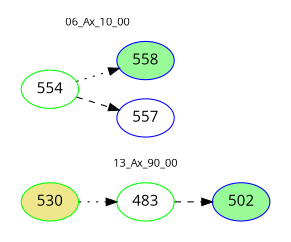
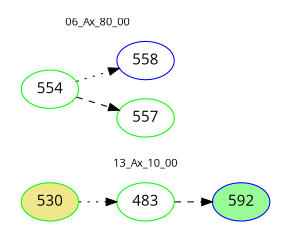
cluster "06_Ax_10_00": label "06_Ax_10_00" -> "06_Ax_80_00"
node "558": fillcolor palegreen -> white
node "557": color blue -> green
cluster "13_Ax_90_00": label "13_Ax_90_00" -> "13_Ax_10_00"
node "502": label "502" -> "592"
